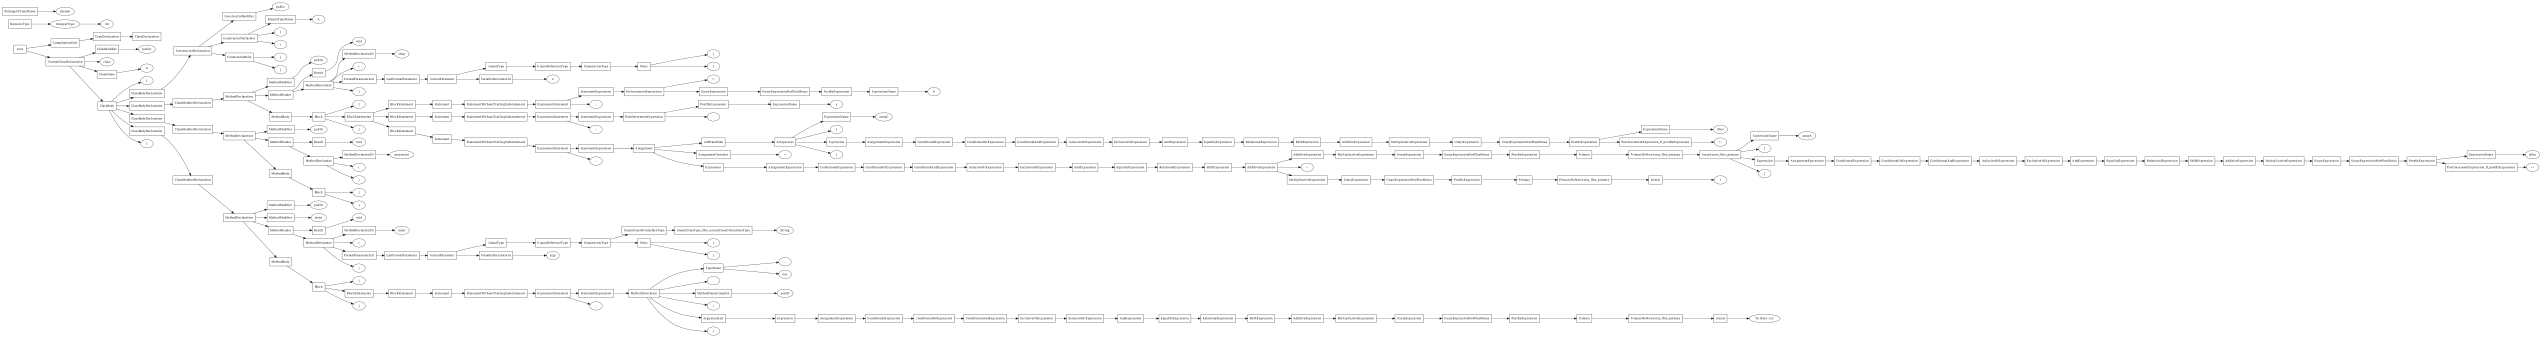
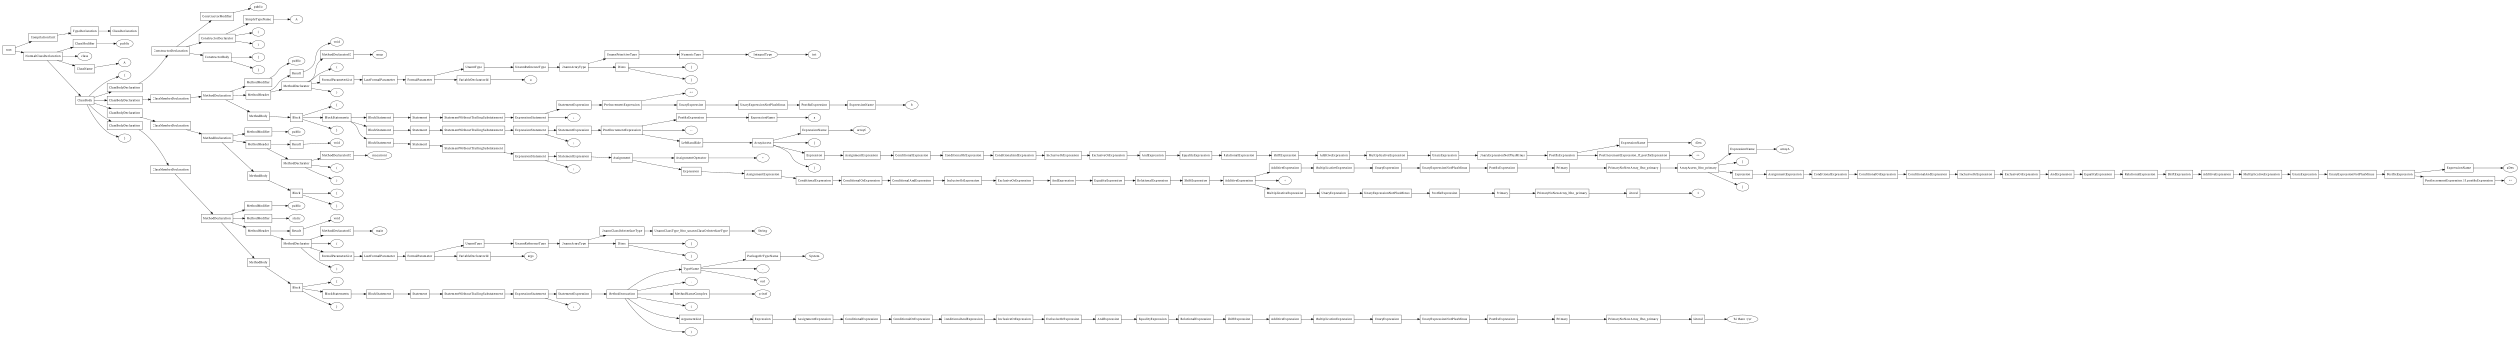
node "UnannPrimitiveType": added
edge "Assignment" -> "LeftHandSide": now "PostDecrementExpression" -> "LeftHandSide"
edge "TypeName" -> "PackageOrTypeName": added
